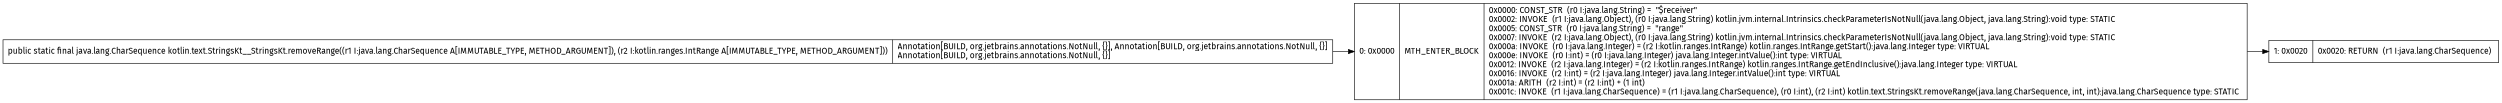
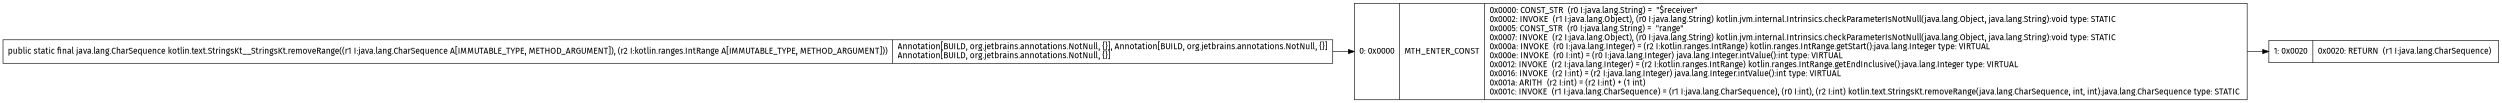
node "0: 0x0000": text "MTH_ENTER_BLOCK" -> "MTH_ENTER_CONST"
